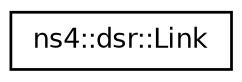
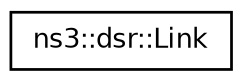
node "ns4::dsr::Link": label "ns4::dsr::Link" -> "ns3::dsr::Link"
